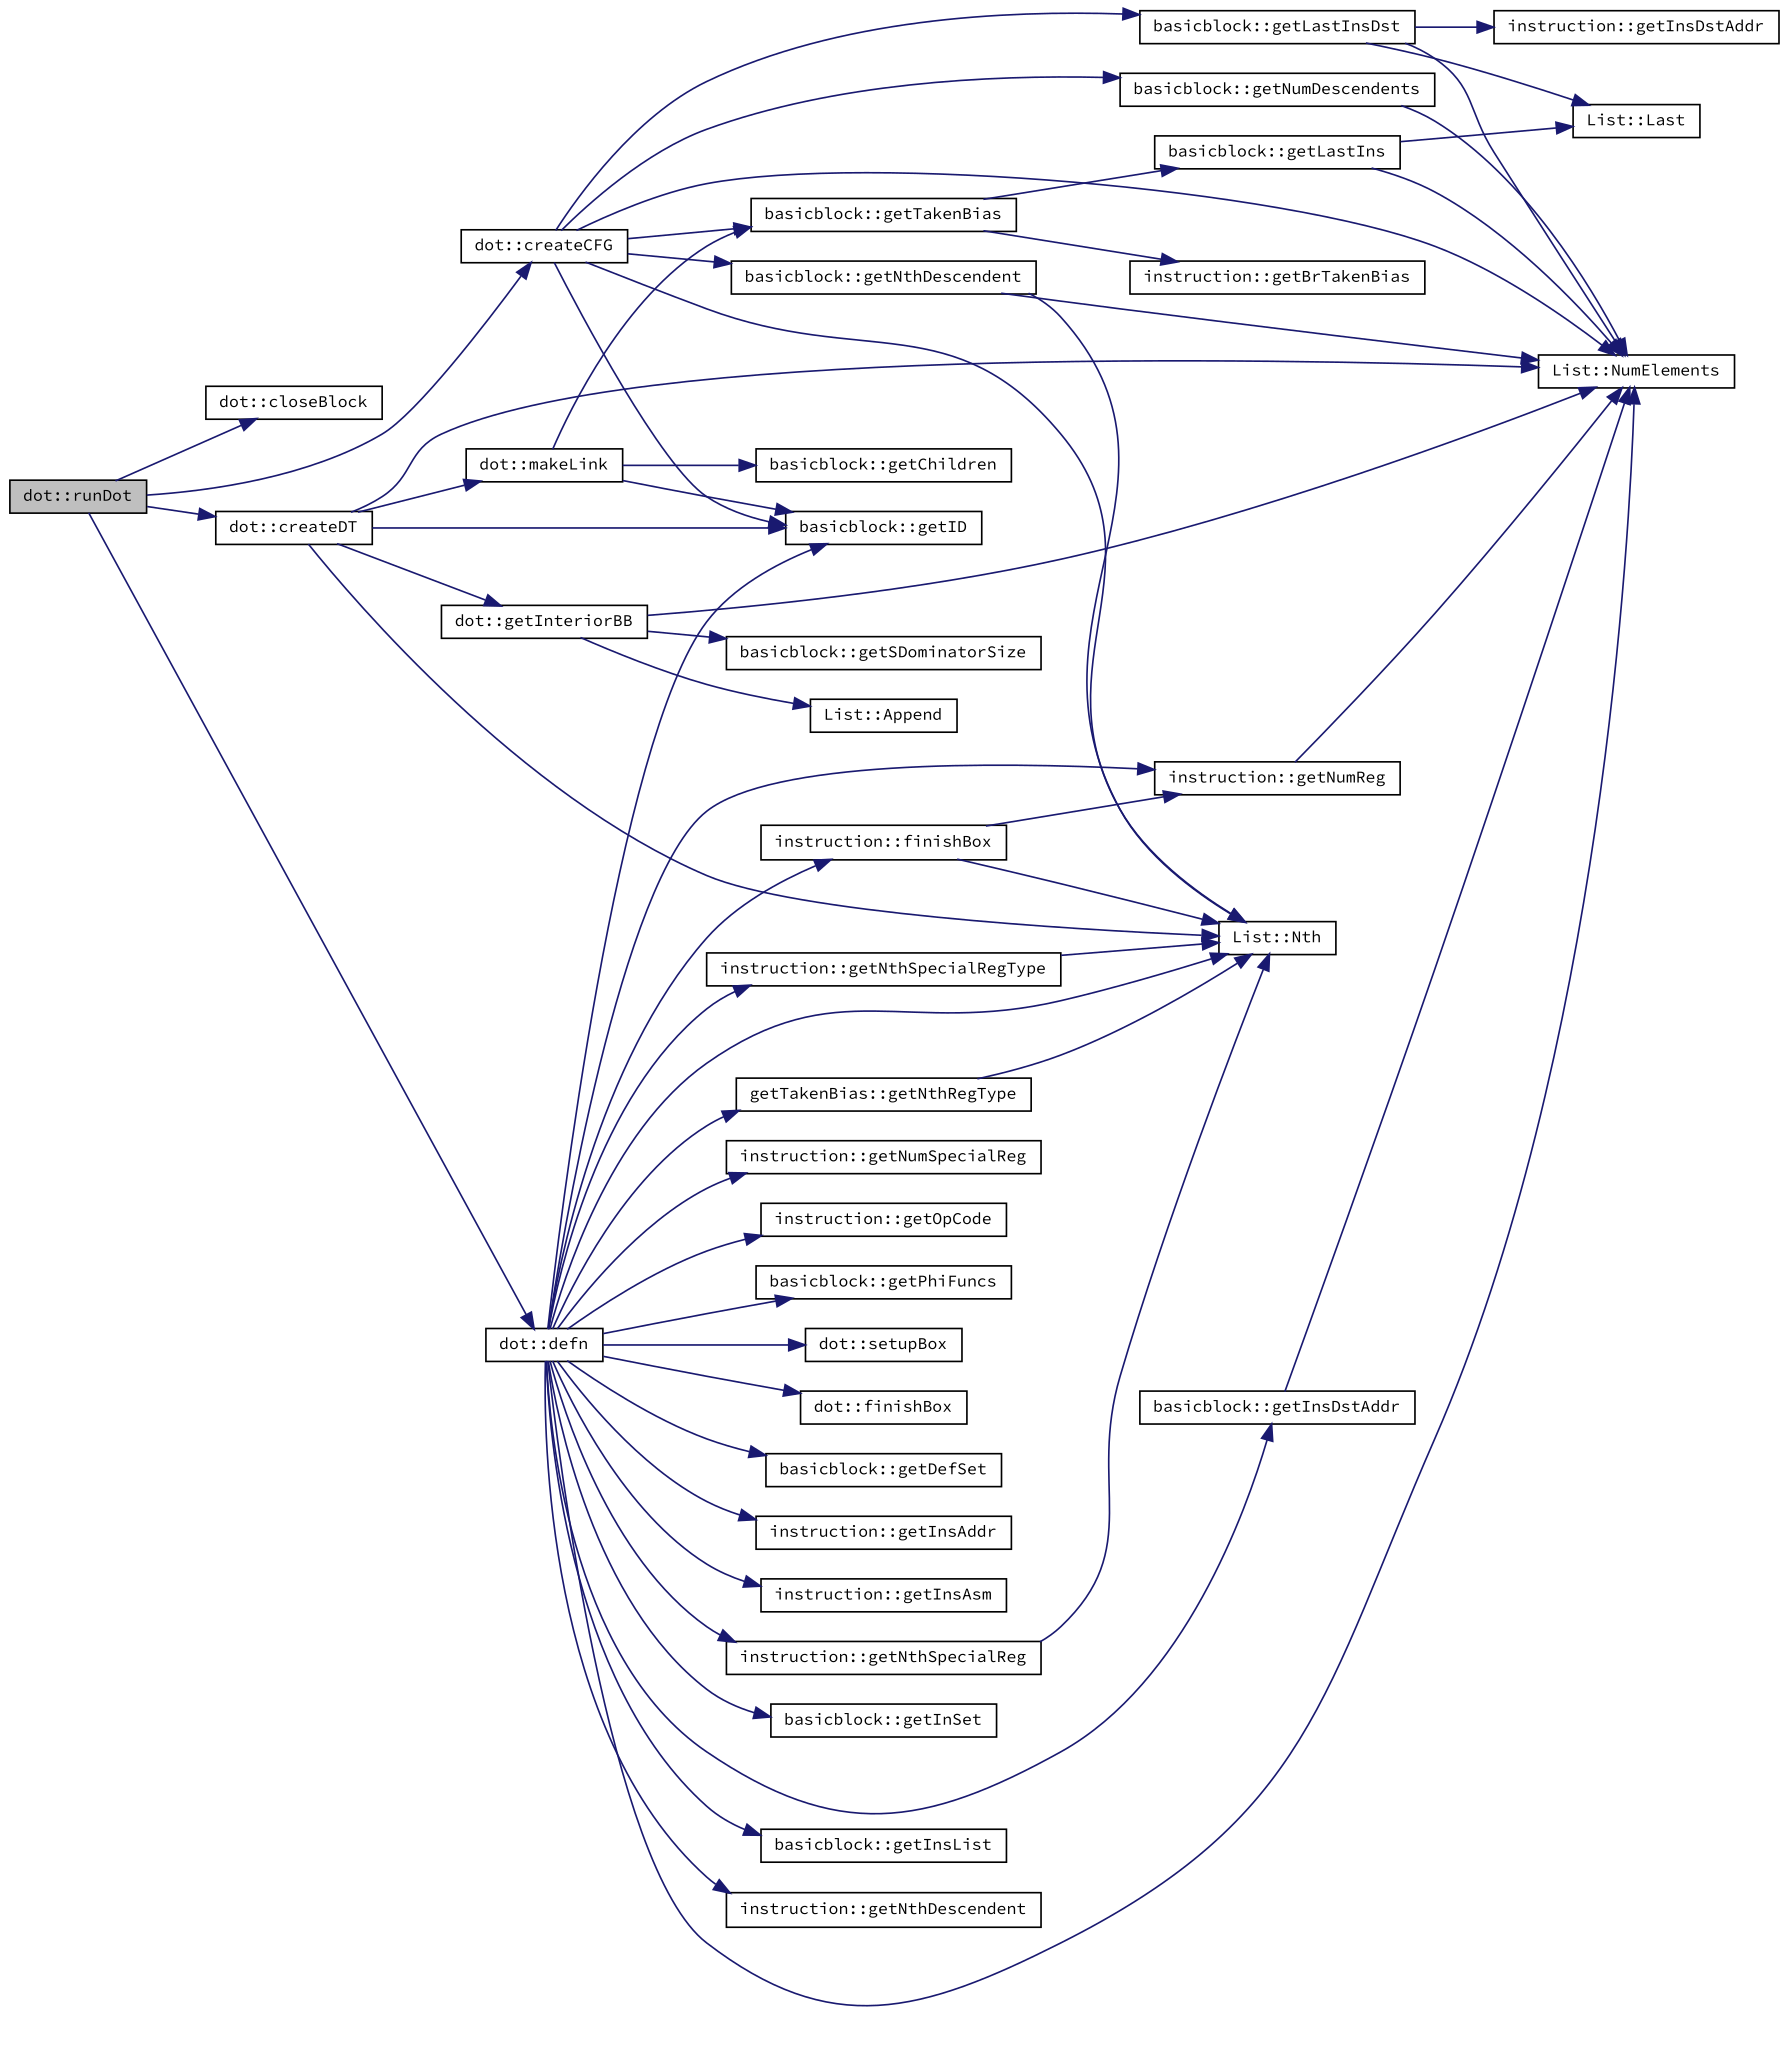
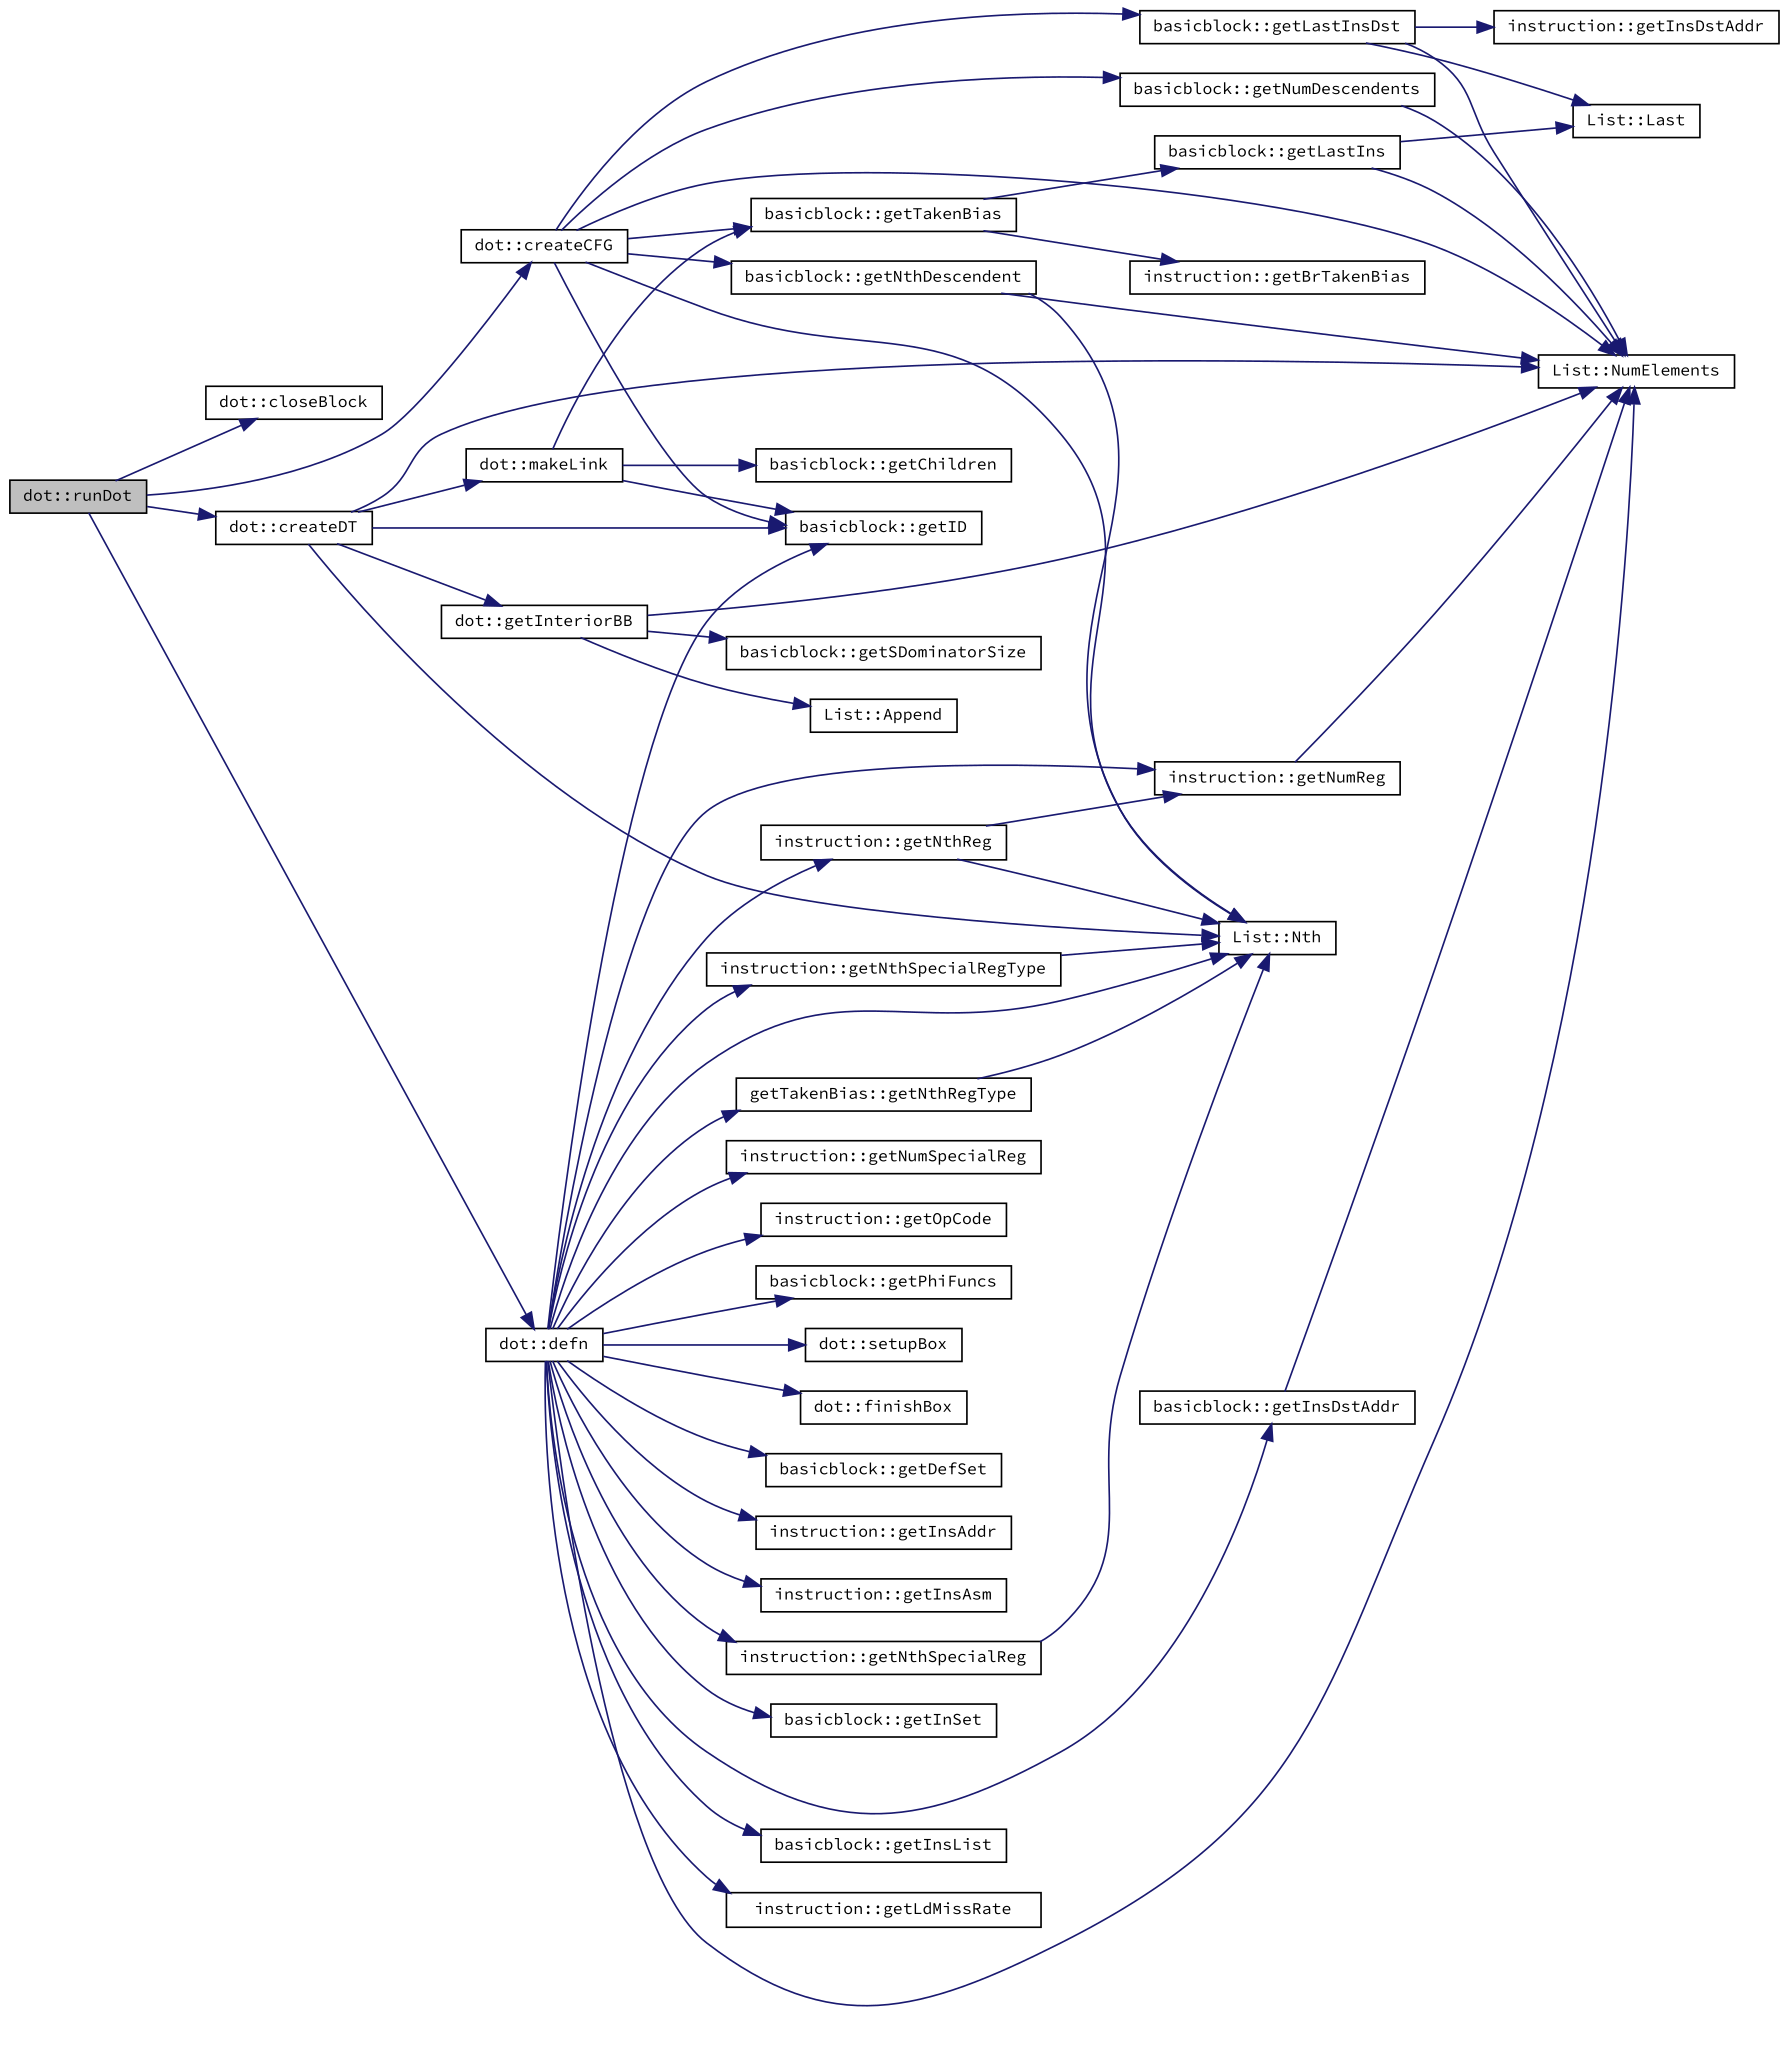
node "instruction::finishBox": label "instruction::finishBox" -> "instruction::getNthReg"
node "instruction::getNthDescendent": label "instruction::getNthDescendent" -> "instruction::getLdMissRate"
